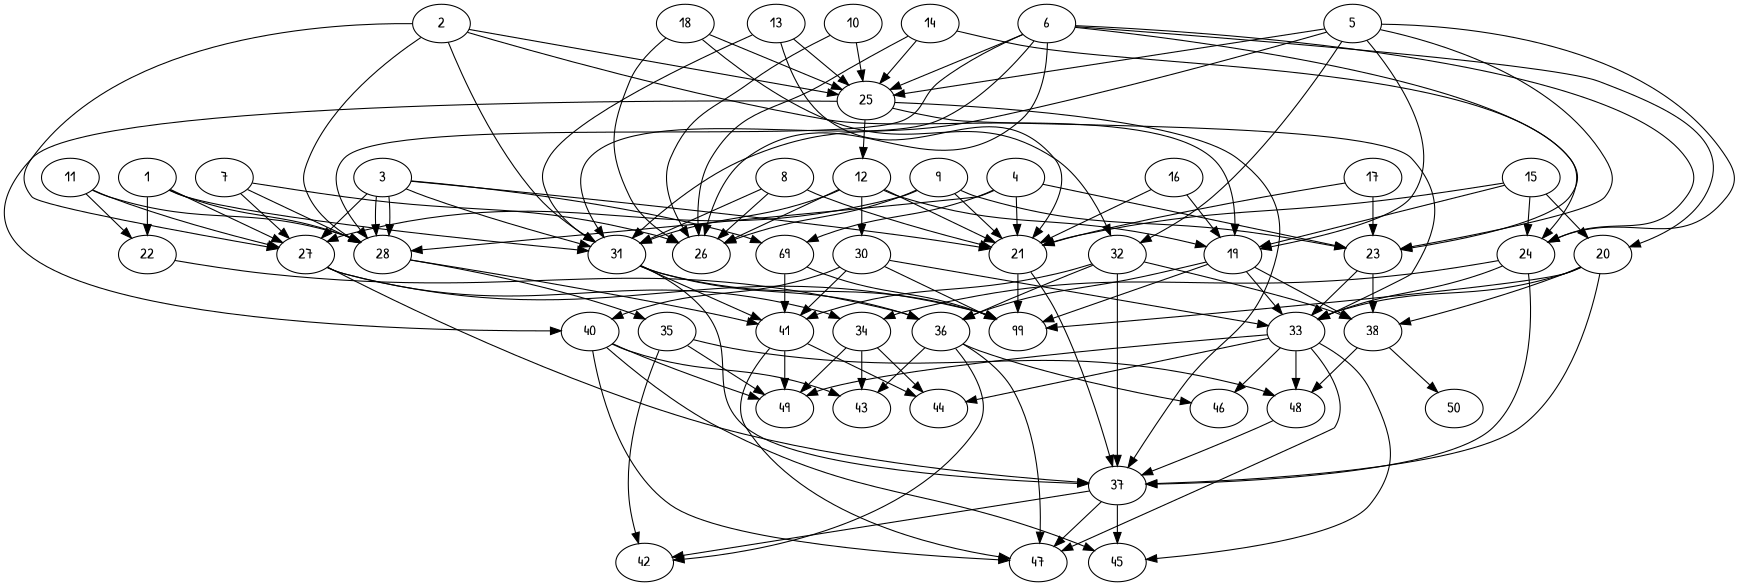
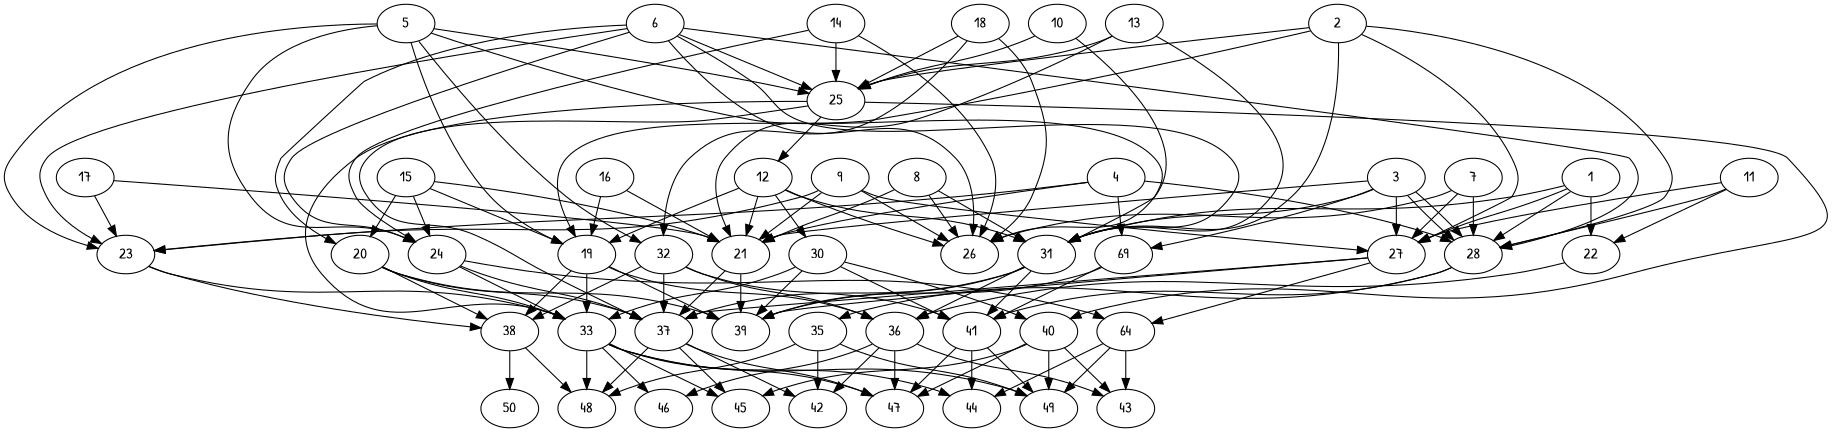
node "34": label "34" -> "64"
node "99": label "99" -> "39"
edge "48" -> "37": reversed
